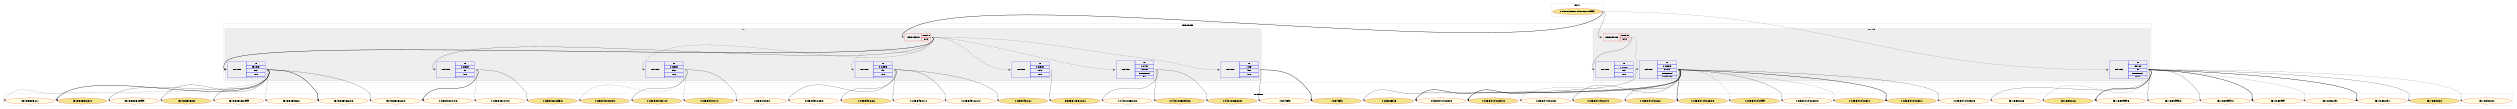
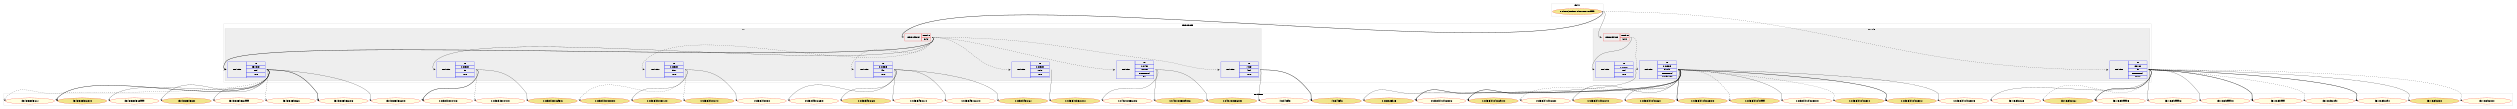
node "lang-devel/make-4.2.1-r4": label "lang-devel/make-4.2.1-r4" -> "sys-devel/make-4.2.1-r4"
